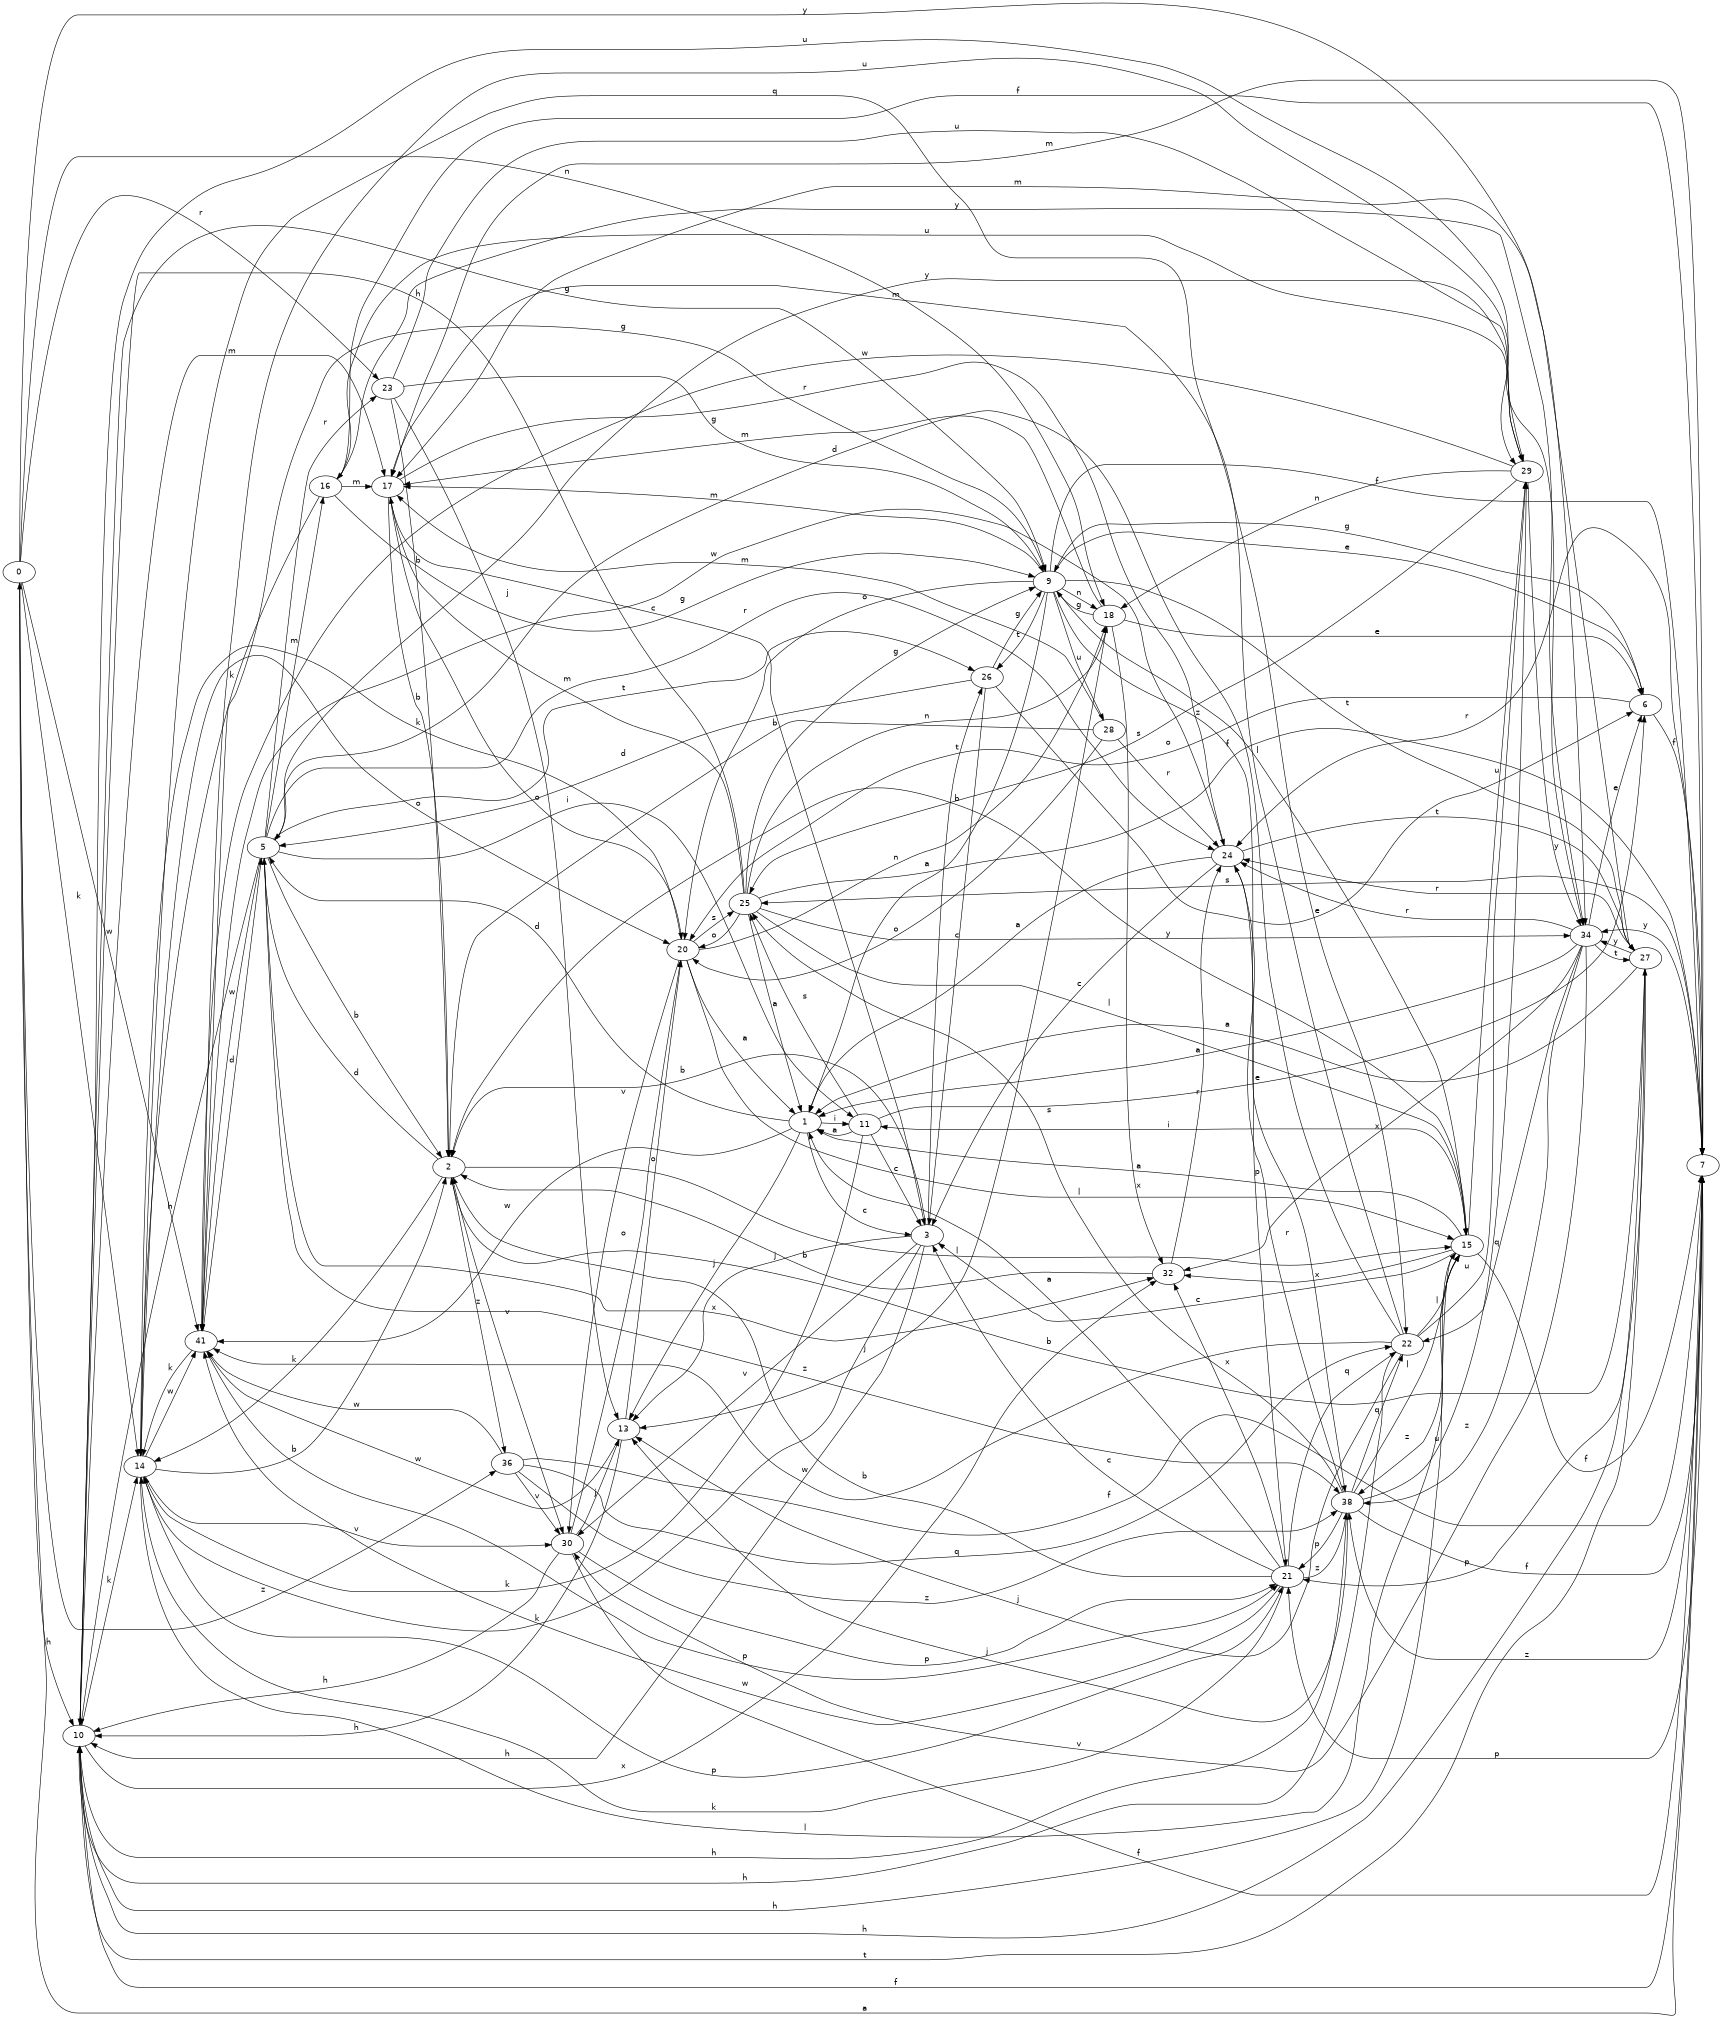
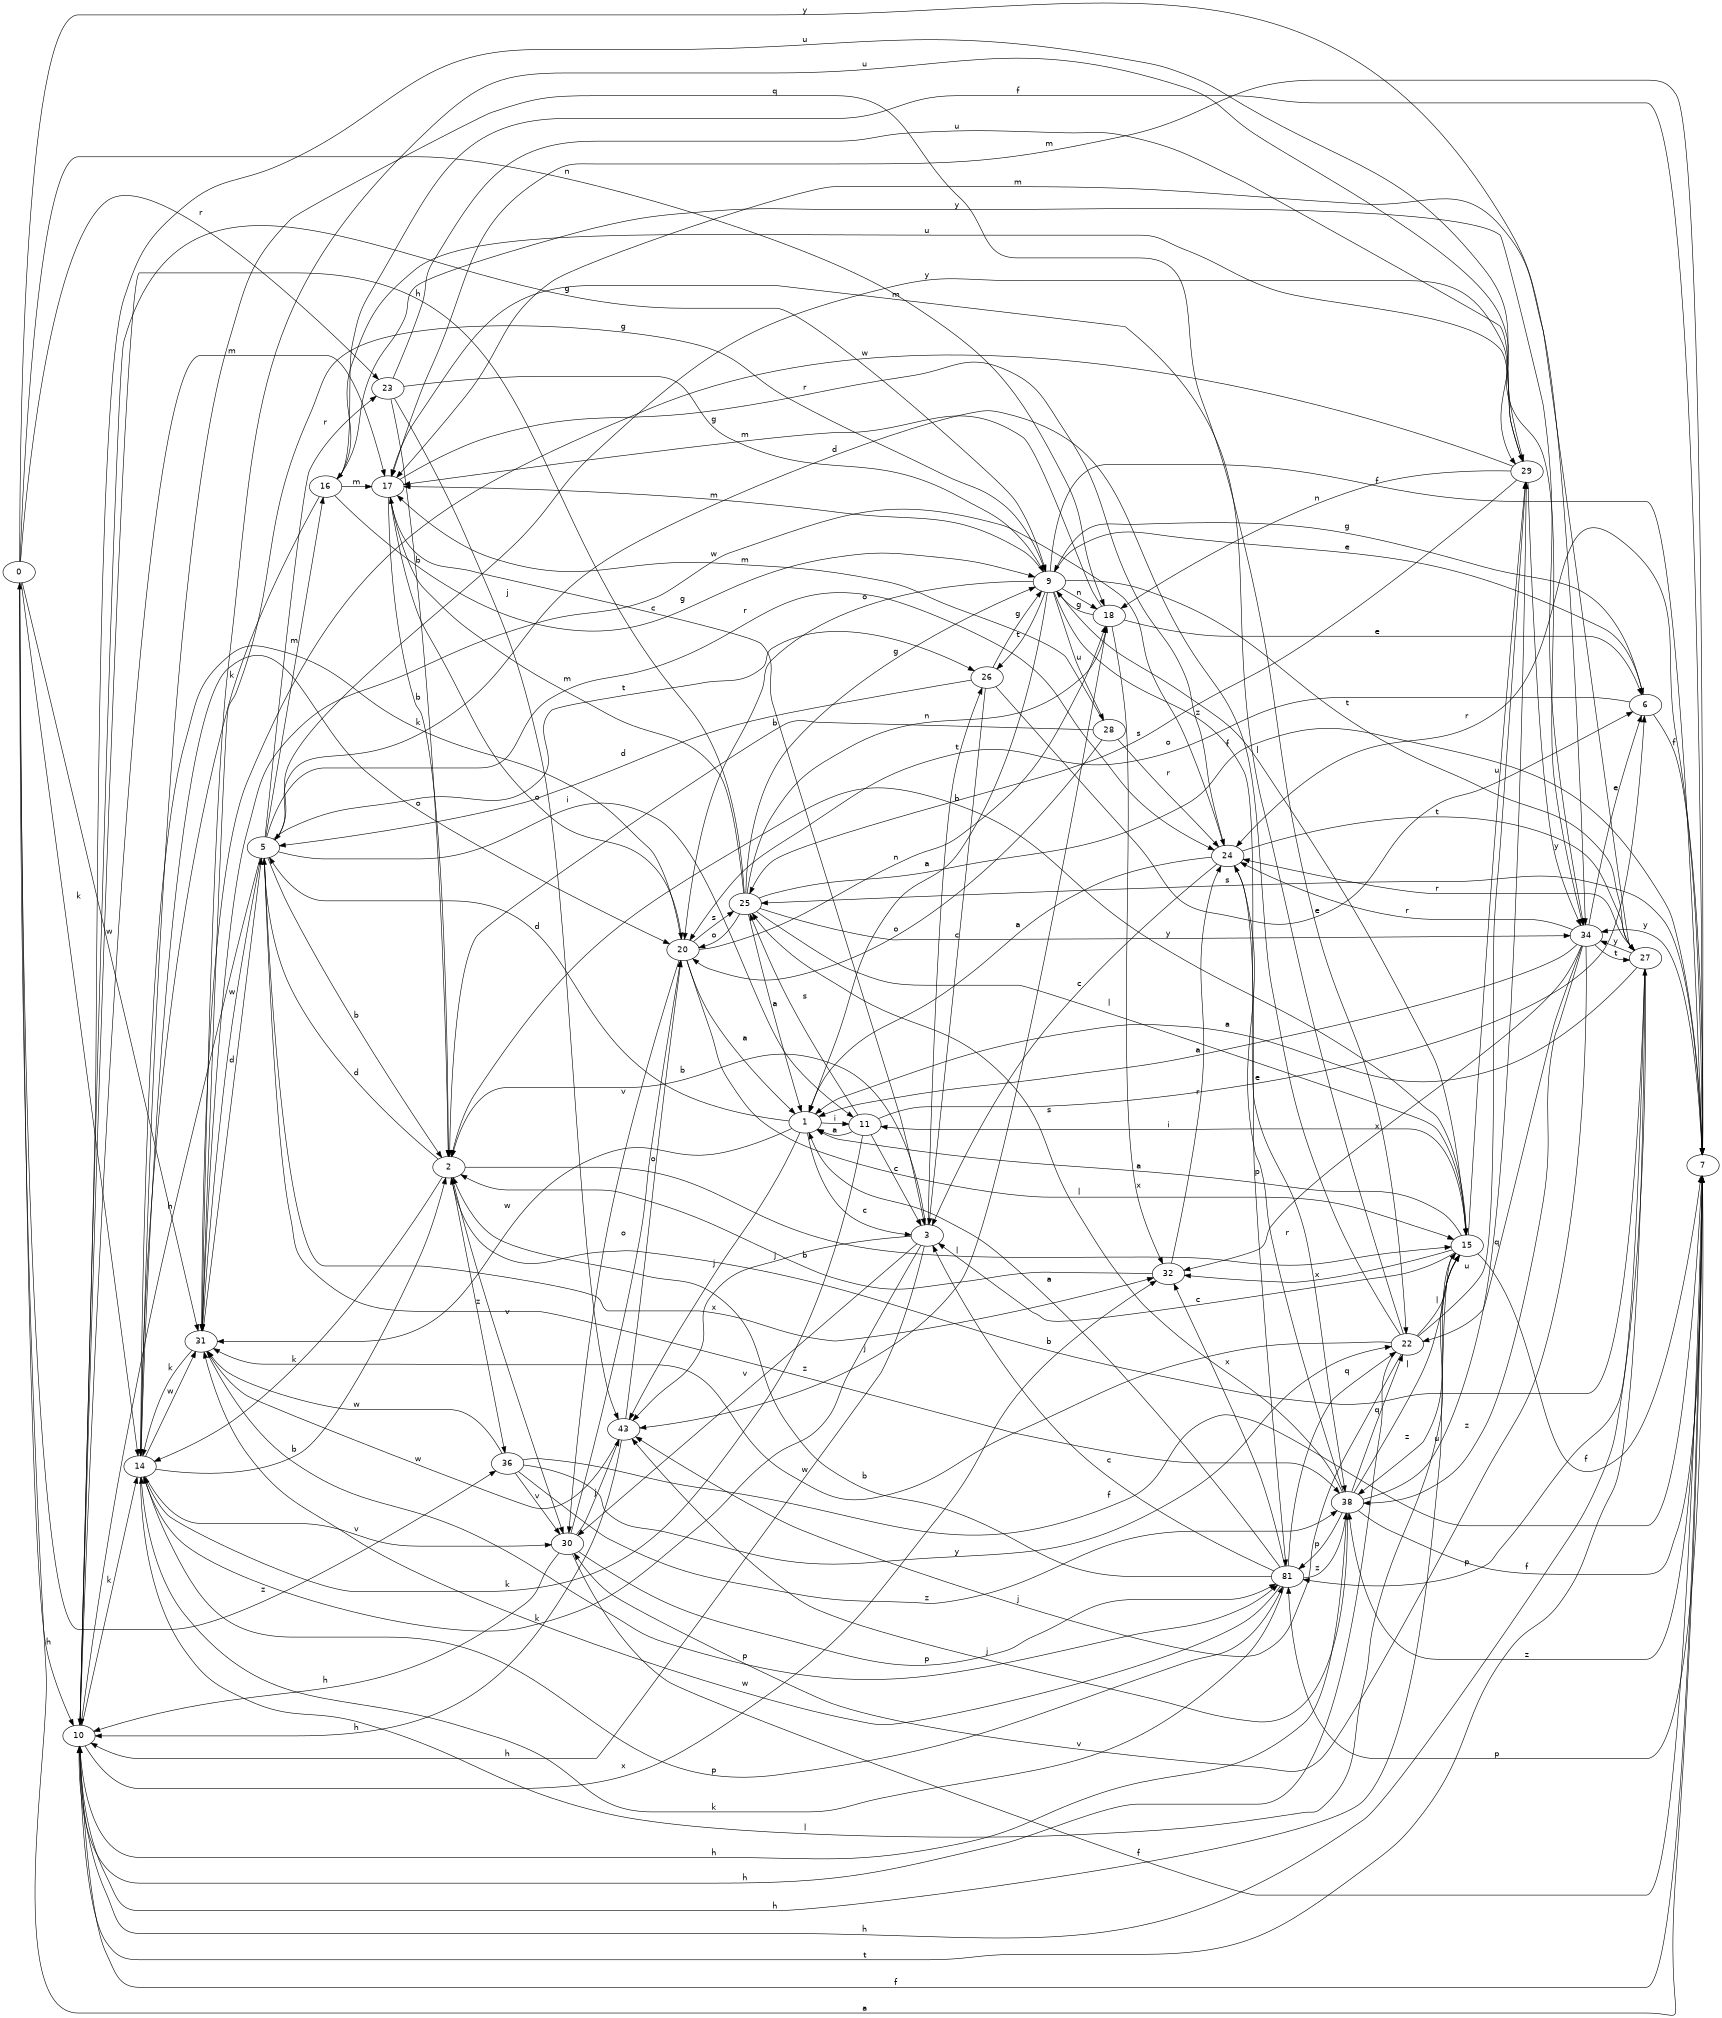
node "41": label "41" -> "31"
node "13": label "13" -> "43"
edge "36" -> "22": label "q" -> "y"
node "21": label "21" -> "81"
